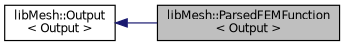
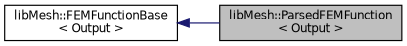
node "libMesh::Output < Output >": label "libMesh::Output < Output >" -> "libMesh::FEMFunctionBase < Output >"
